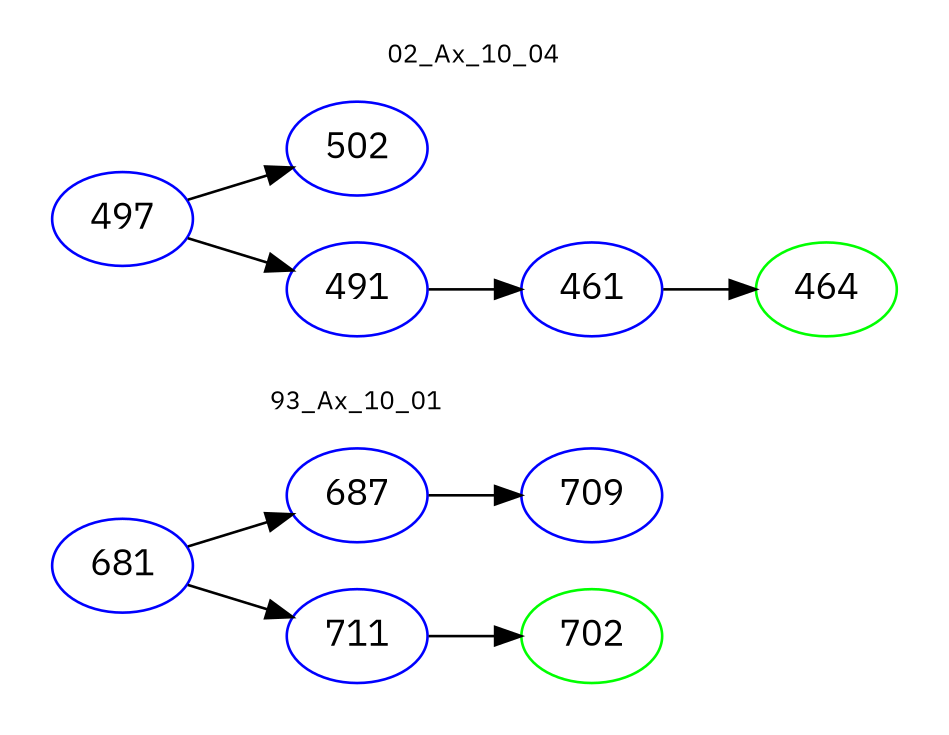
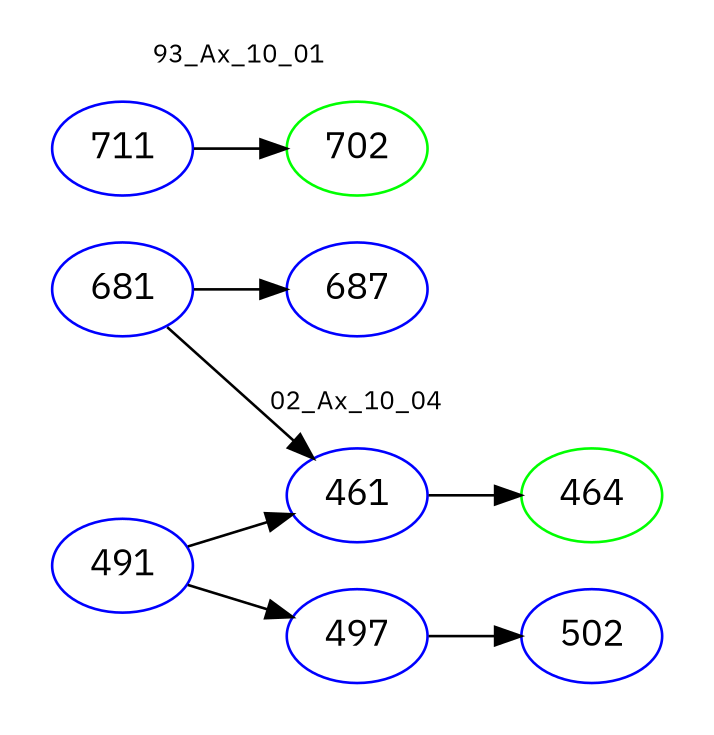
edge "497" -> "491": reversed
node "709": removed
edge "681" -> "711": now "681" -> "461"
